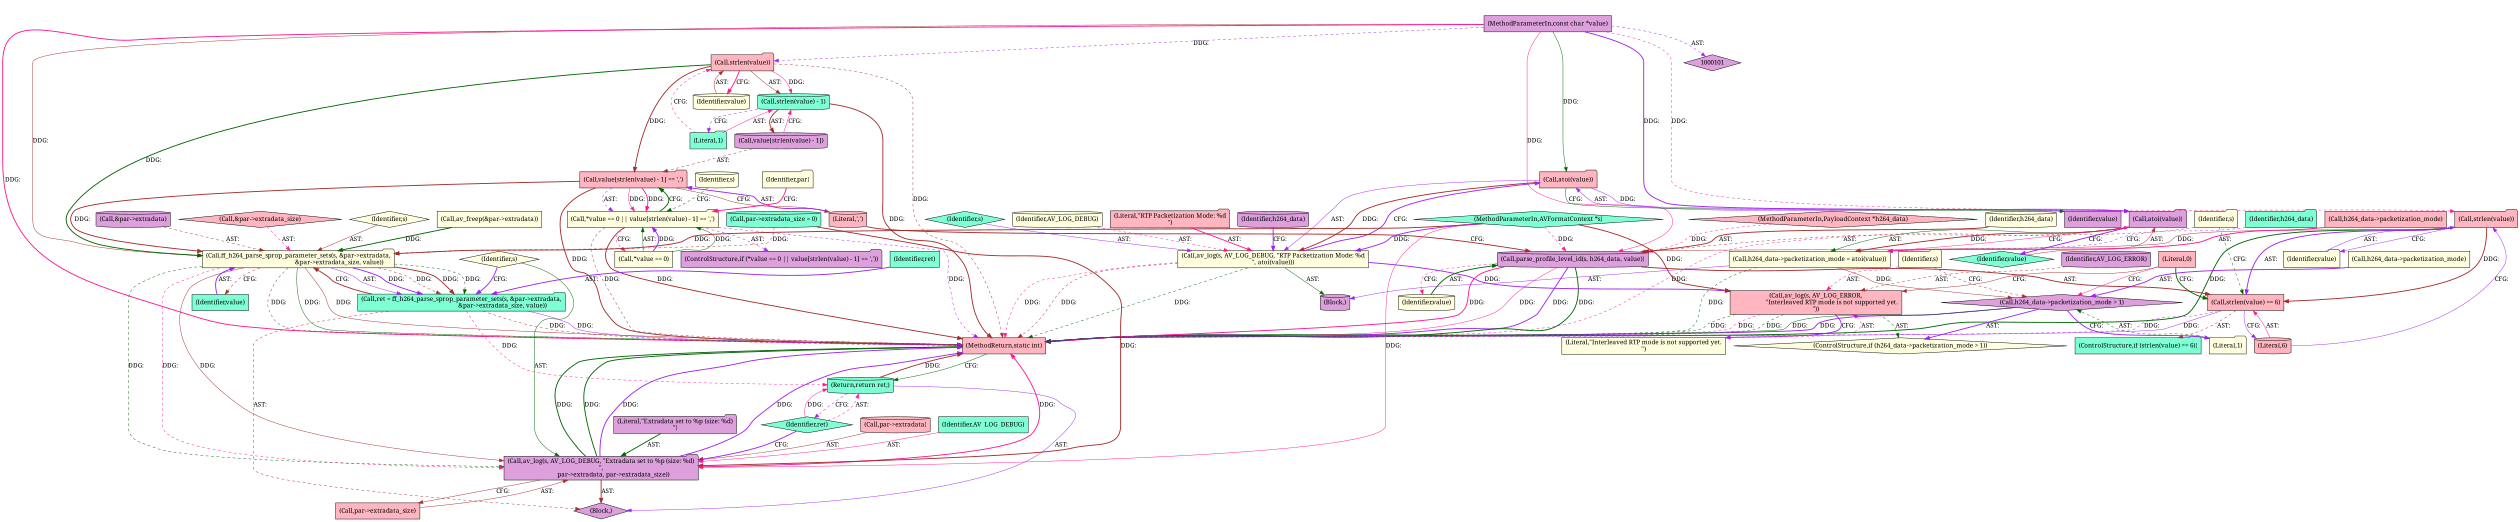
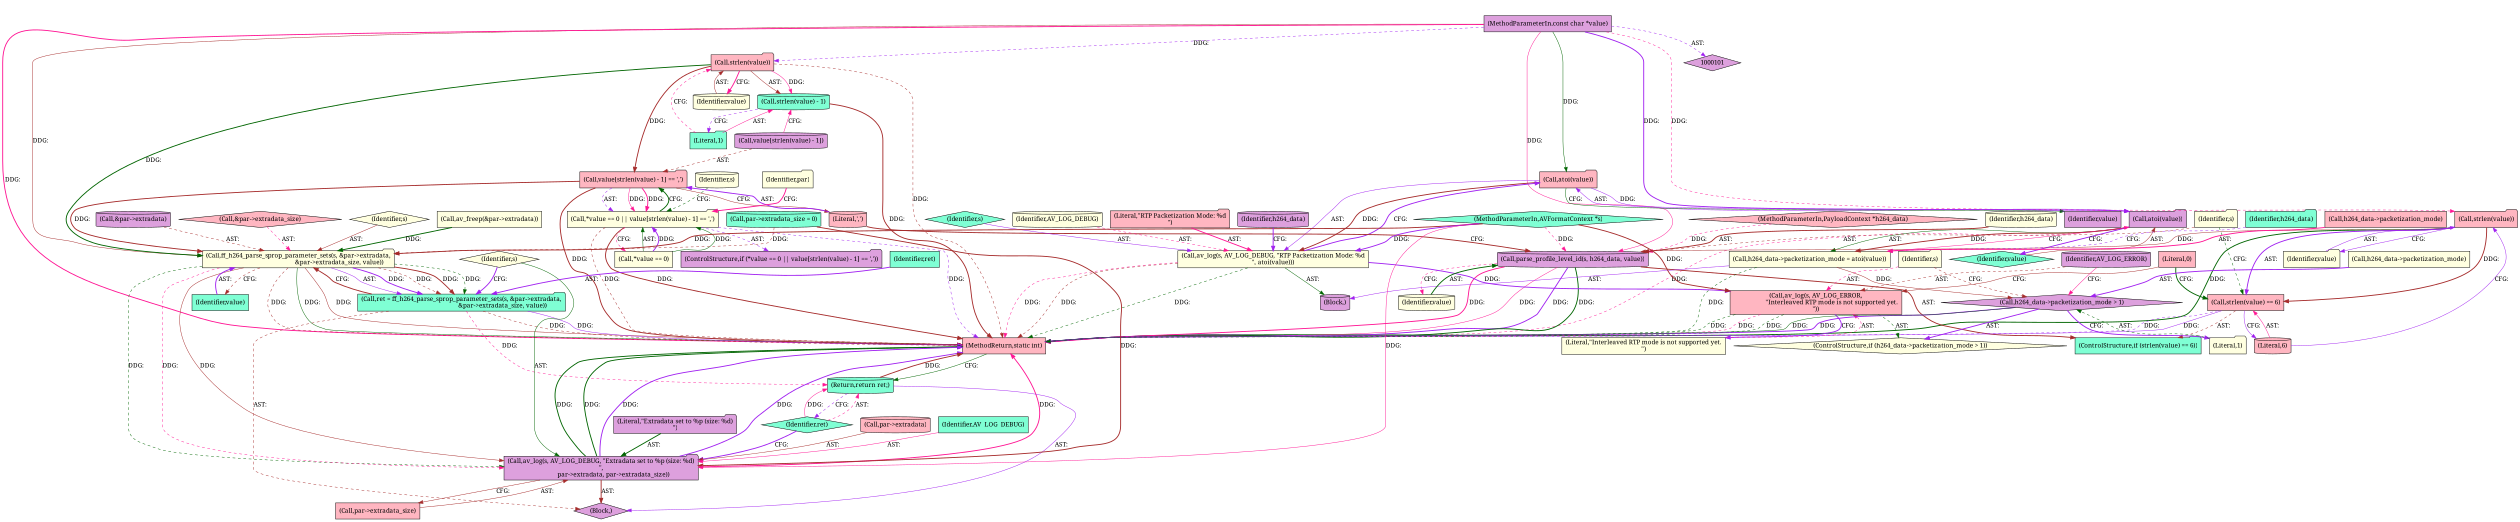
edge "(Call,strlen(value) - 1)" -> "(Call,value[strlen(value) - 1])": removed, label "AST:"
edge "(Call,parse_profile_level_id(s, h264_data, value))" -> "(Call,strlen(value) == 6)": now "(Call,parse_profile_level_id(s, h264_data, value))" -> "(ControlStructure,if (strlen(value) == 6))"
edge "(Literal,0)" -> "(Call,h264_data->packetization_mode > 1)": now "(Identifier,AV_LOG_ERROR)" -> "(Call,h264_data->packetization_mode > 1)"
